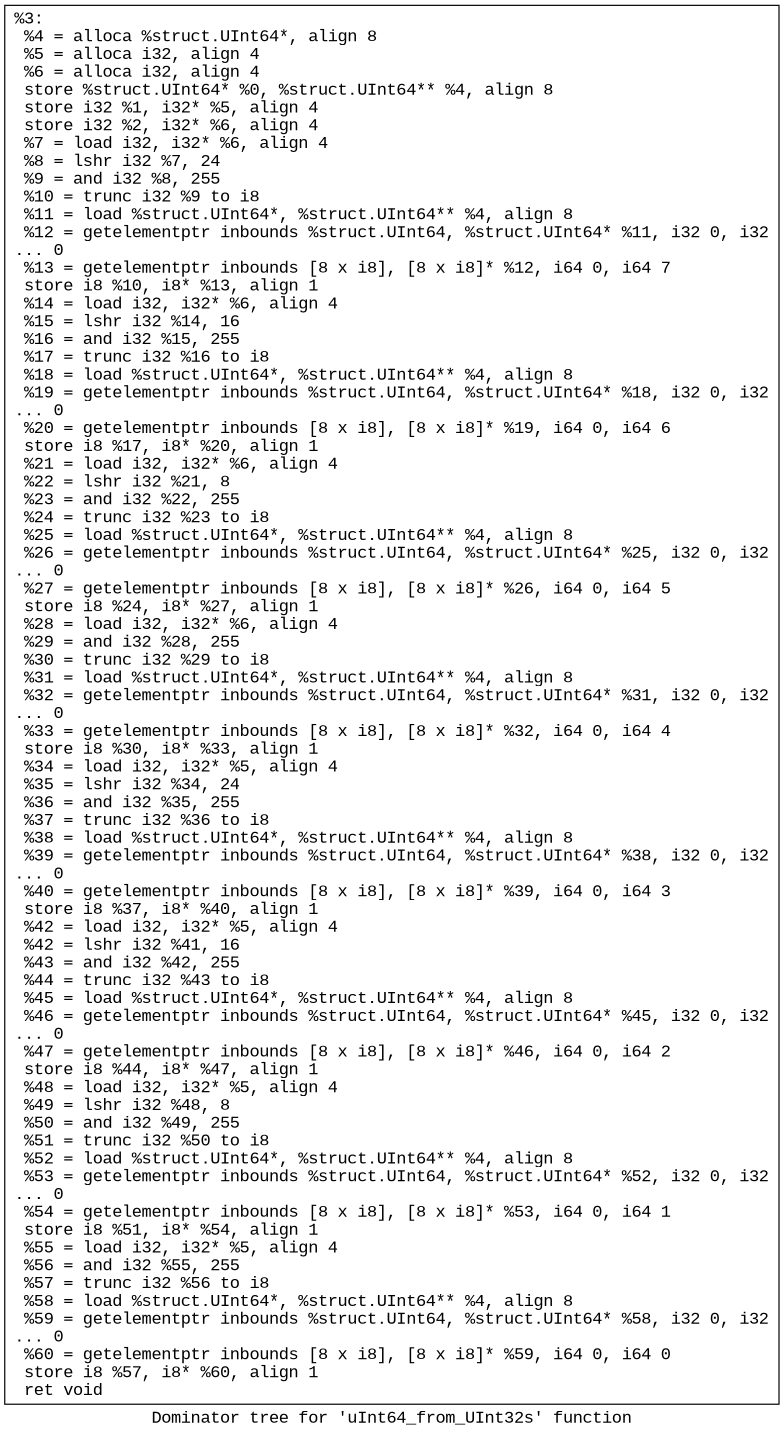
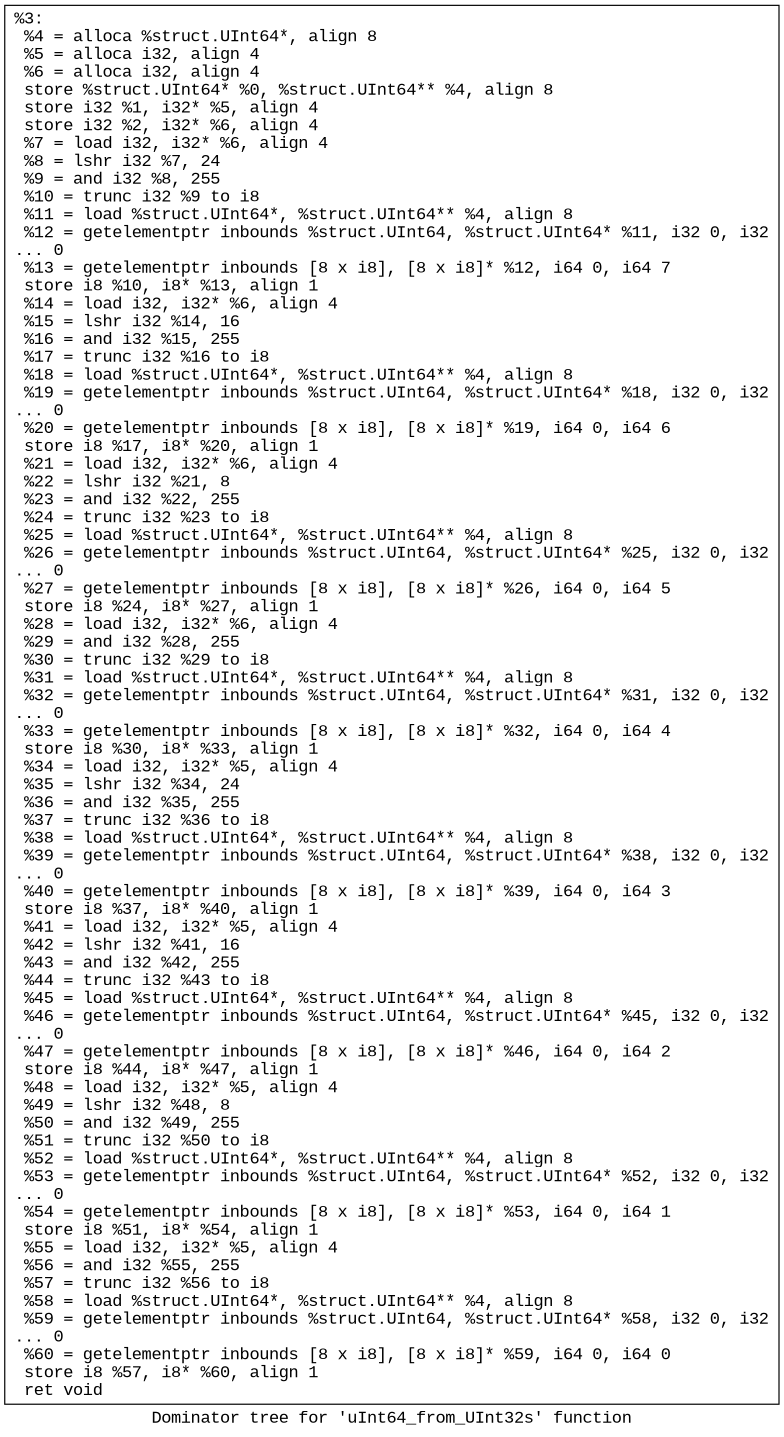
node "%3:": text "%42 = load i32, i32* %5, align 4" -> "%41 = load i32, i32* %5, align 4"
